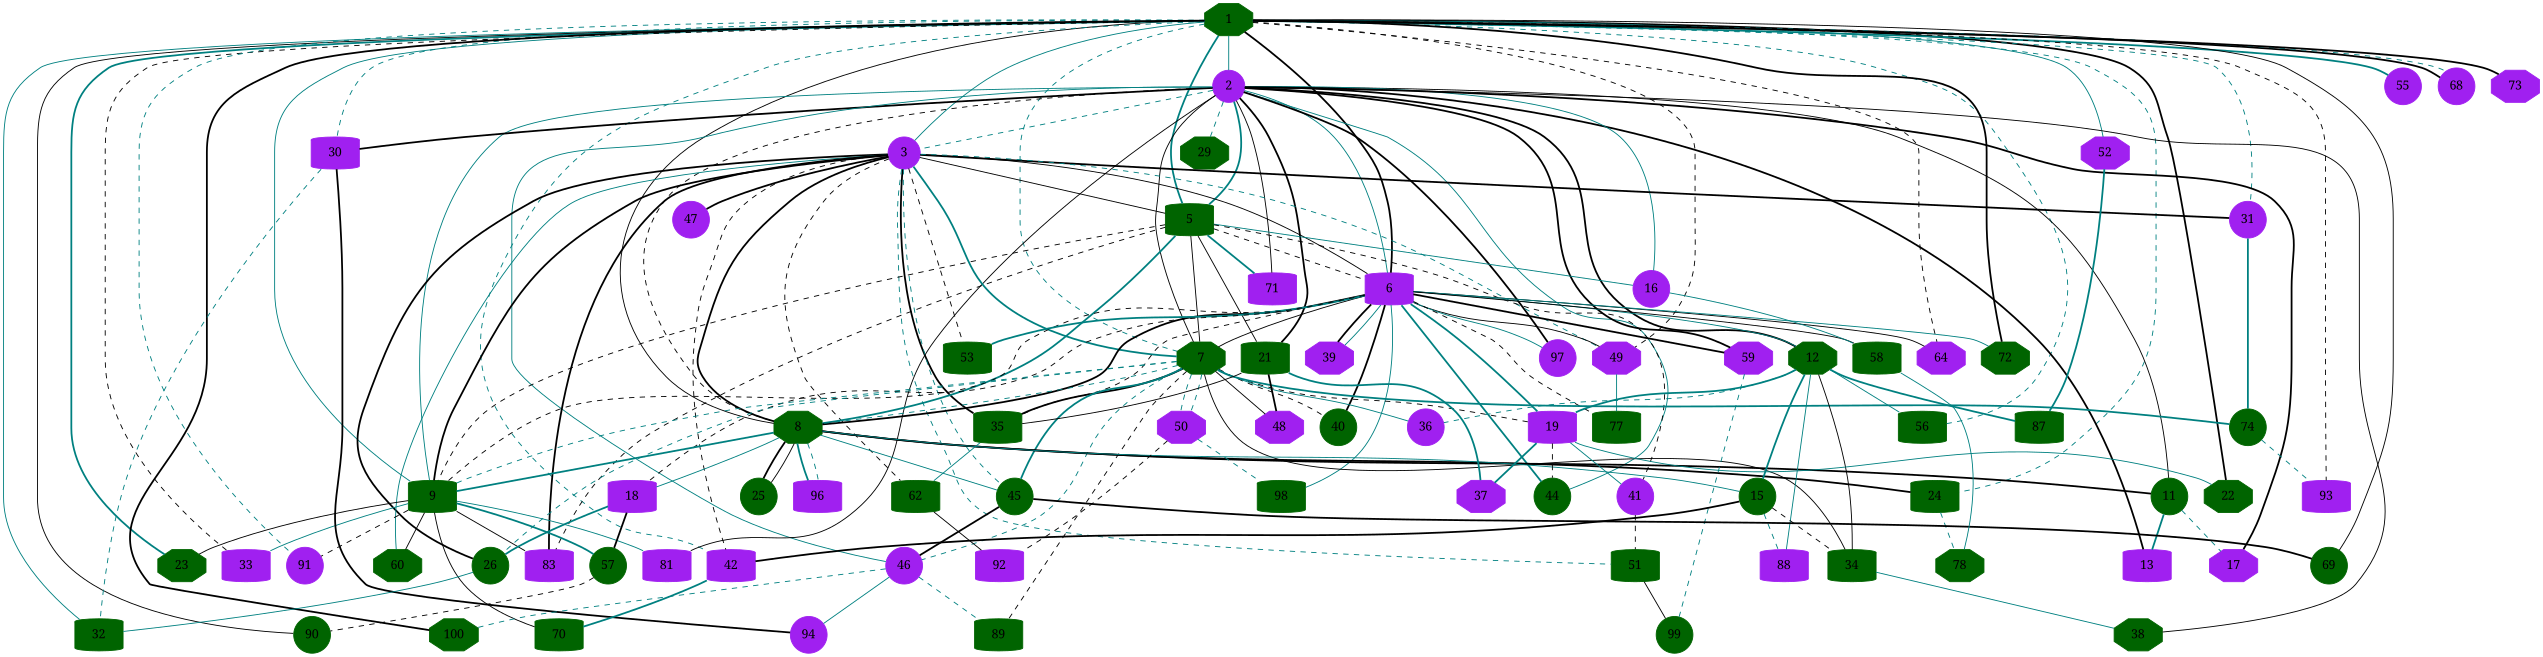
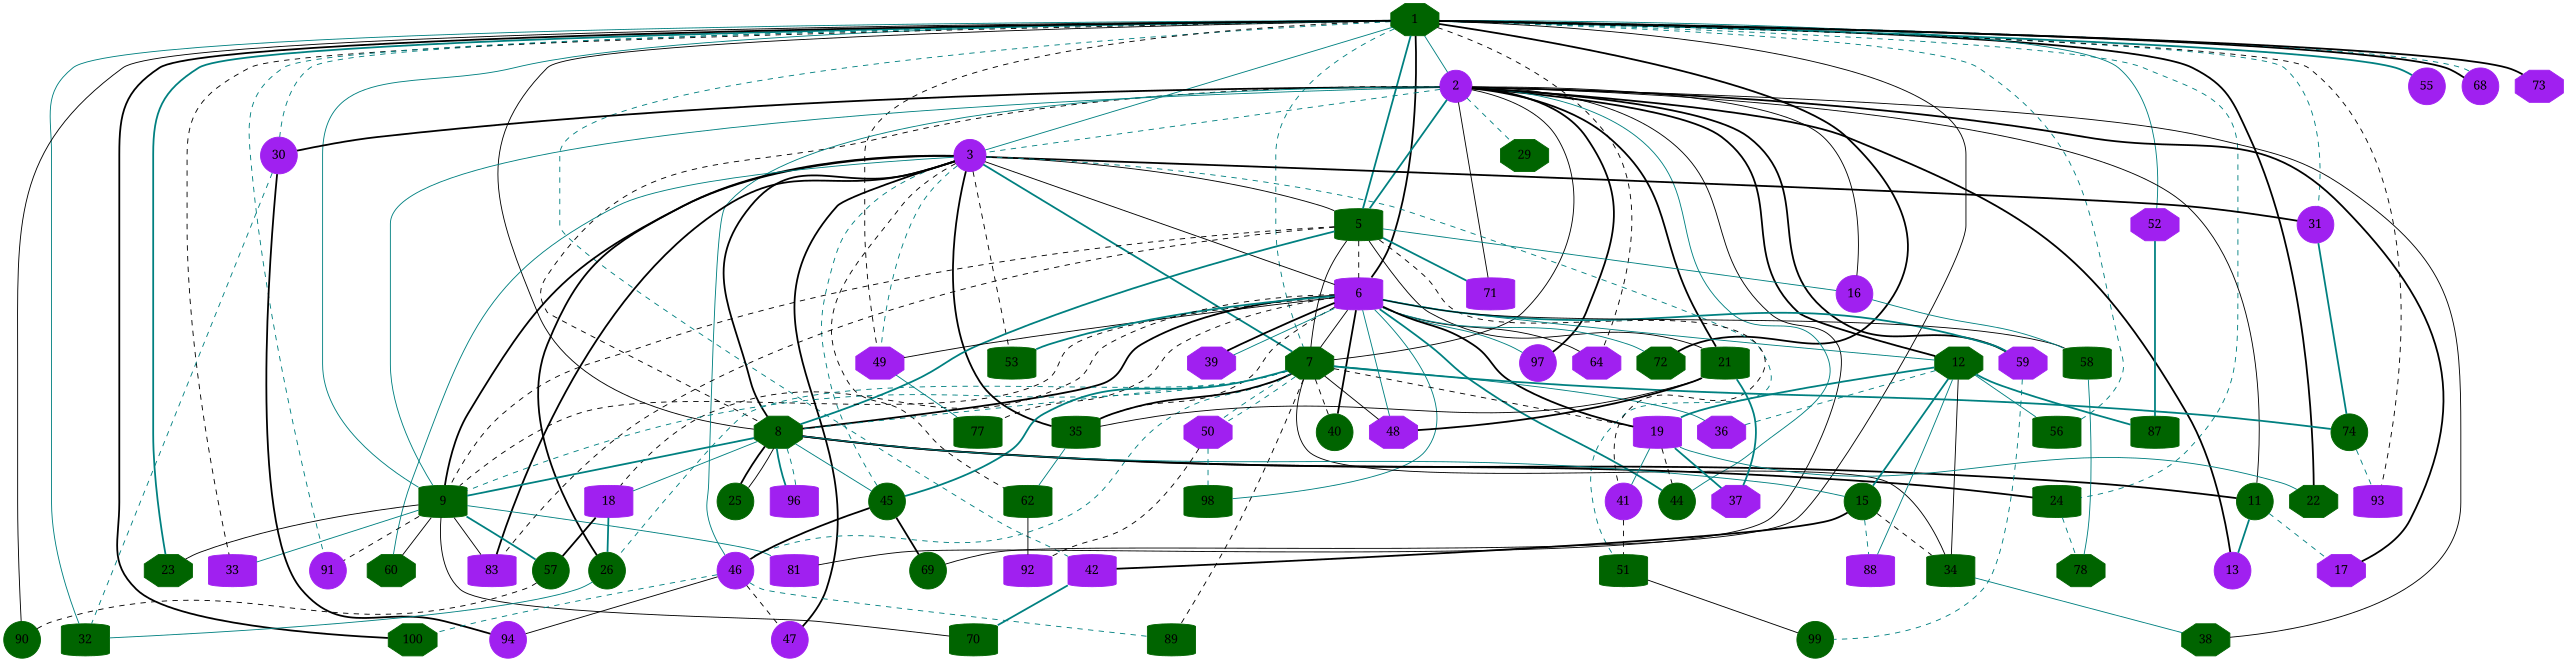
edge "2" -- "16": color teal -> black
node "30": shape cylinder -> circle
edge "2" -- "6": now "48" -- "6"
edge "3" -- "42": removed
edge "6" -- "59": color black -> teal
edge "6" -- "19": color teal -> black
node "36": shape circle -> octagon
node "13": shape cylinder -> circle
edge "46" -- "94": color teal -> black
edge "46" -- "47": added
